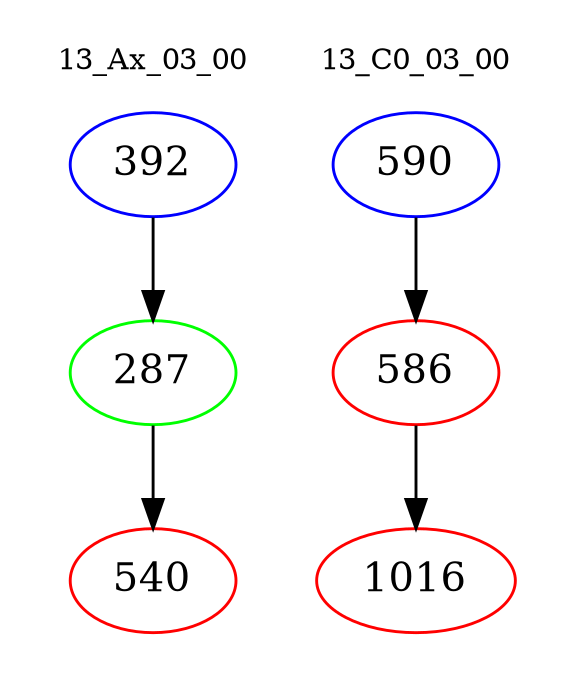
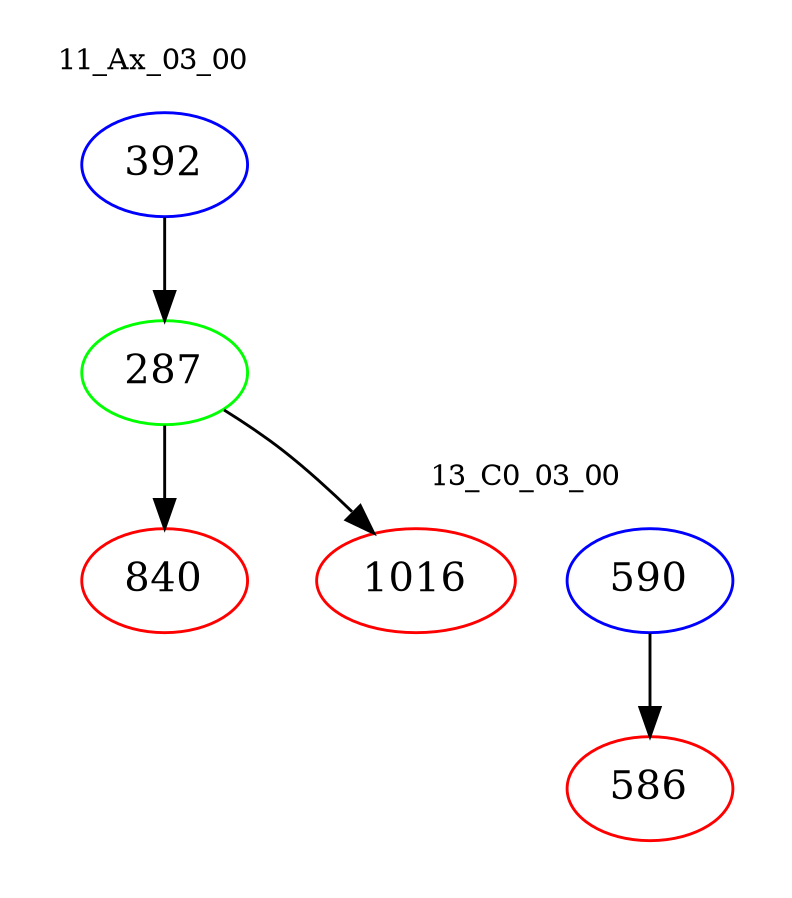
cluster "13_Ax_03_00": label "13_Ax_03_00" -> "11_Ax_03_00"
edge "586" -> "1016": now "287" -> "1016"
node "540": label "540" -> "840"
